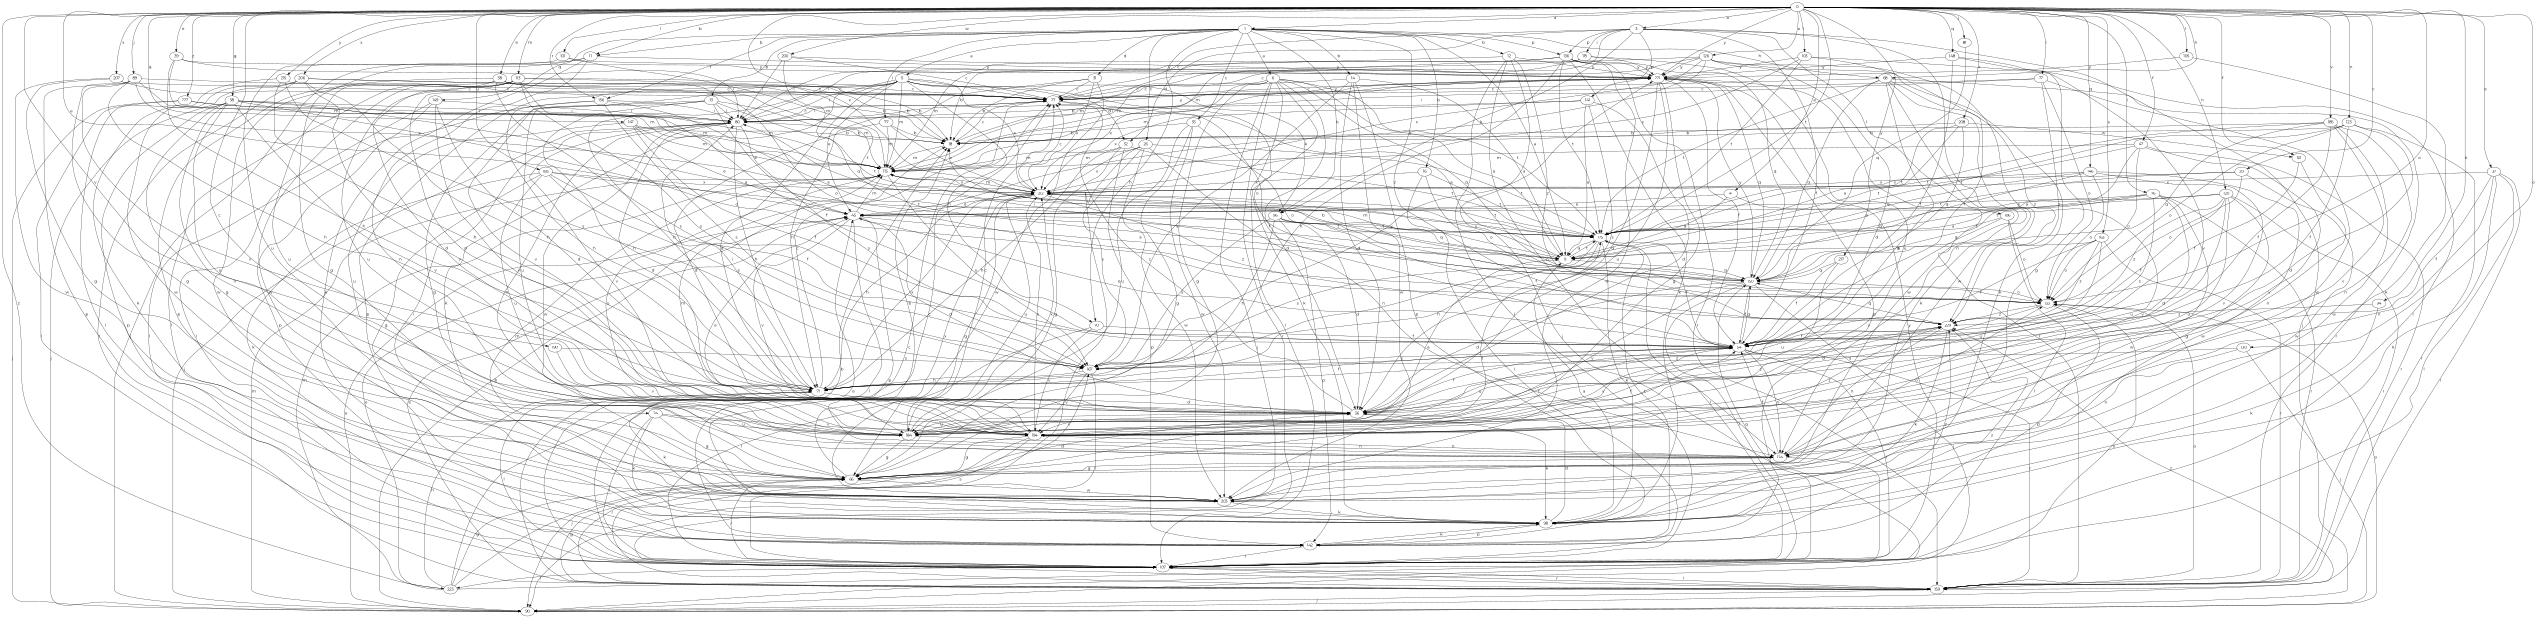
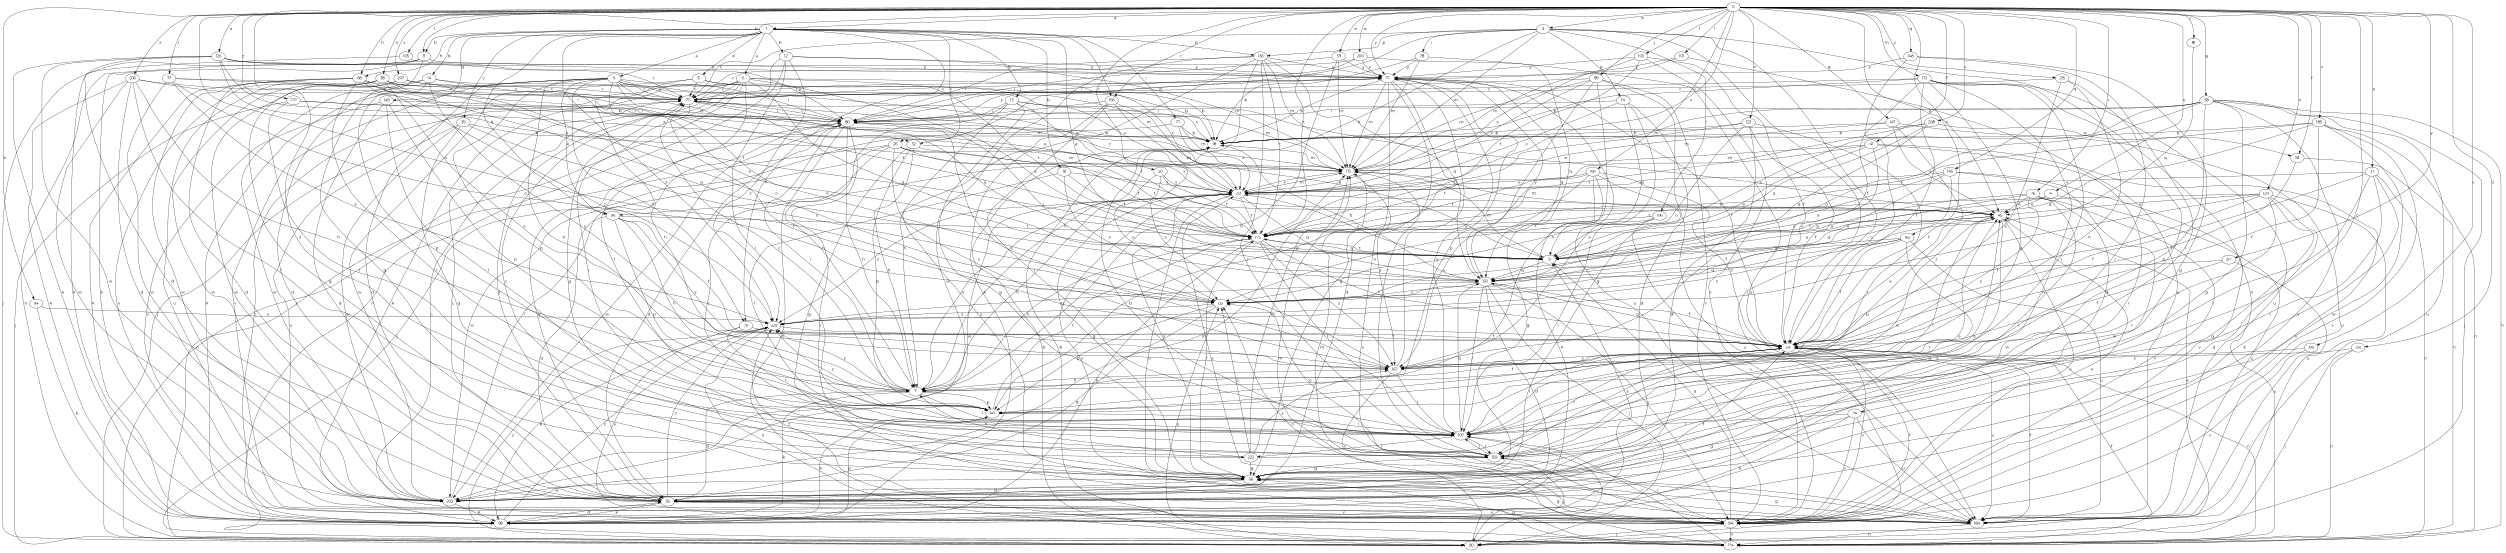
edge "6" -> "36": label "d" -> "z"
edge "71" -> "142": added, label "p"
edge "66" -> "107": now "90" -> "107"
